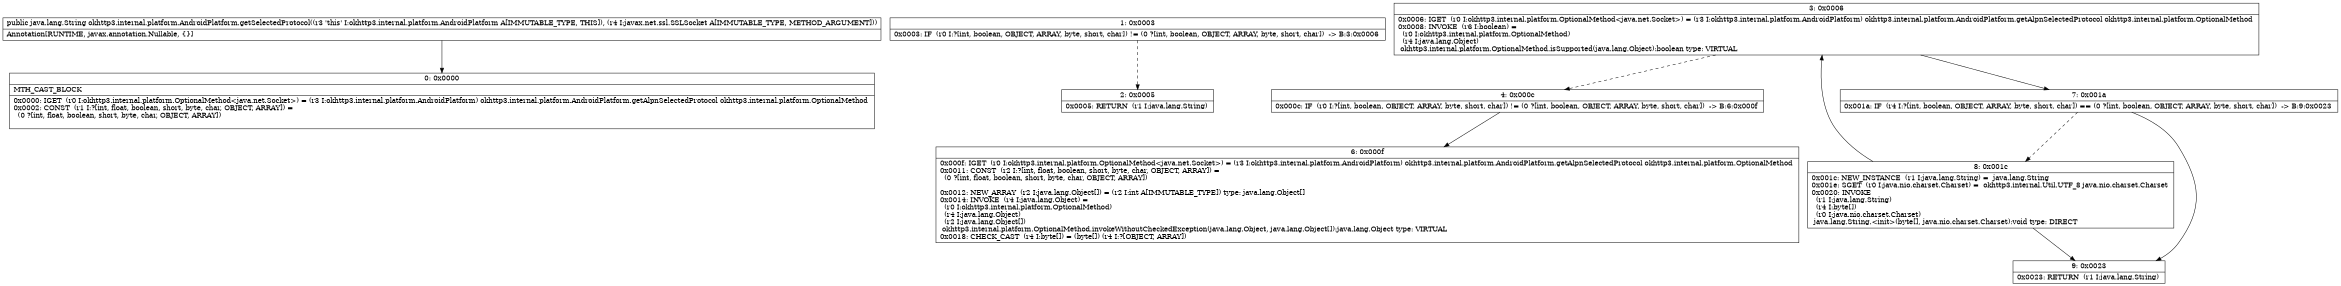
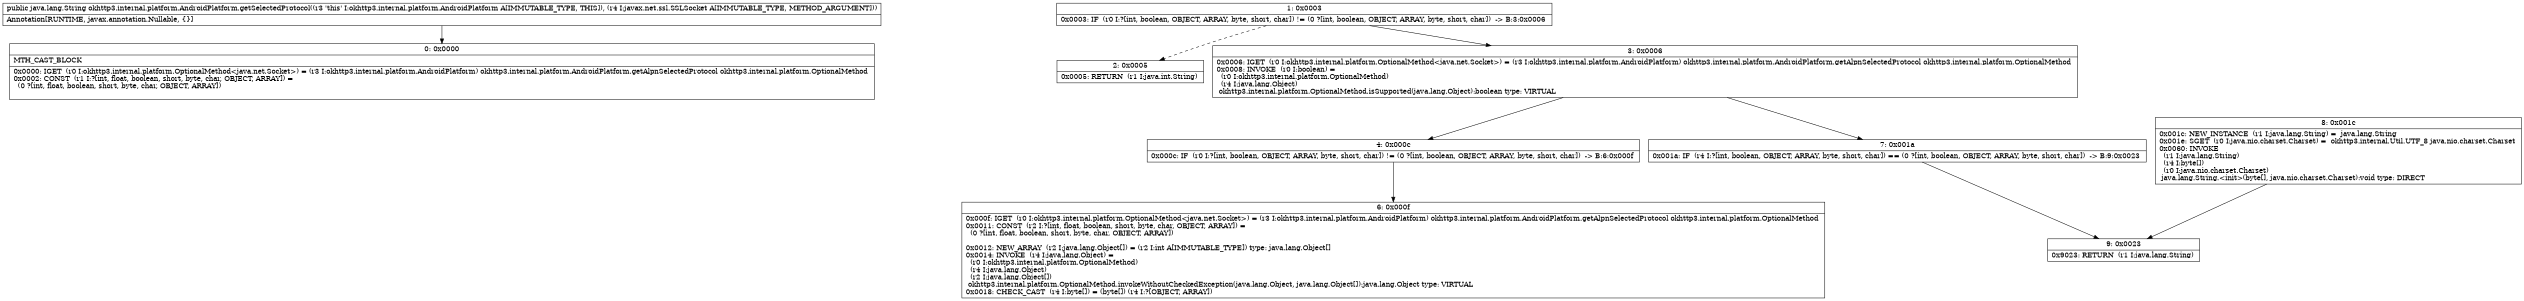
node "3: 0x0006": text "0x0008: INVOKE  (r6 I:boolean) =" -> "0x0008: INVOKE  (r0 I:boolean) ="
edge "3: 0x0006" -> "4: 0x000c": style dashed -> solid
node "2: 0x0005": text "0x0005: RETURN  (r1 I:java.lang.String)" -> "0x0005: RETURN  (r1 I:java.int.String)"
edge "8: 0x001c" -> "3: 0x0006": now "1: 0x0003" -> "3: 0x0006"
edge "7: 0x001a" -> "8: 0x001c": removed
node "8: 0x001c": text "0x0020: INVOKE" -> "0x0060: INVOKE"
node "9: 0x0023": text "0x0023: RETURN  (r1 I:java.lang.String)" -> "0x9023: RETURN  (r1 I:java.lang.String)"
